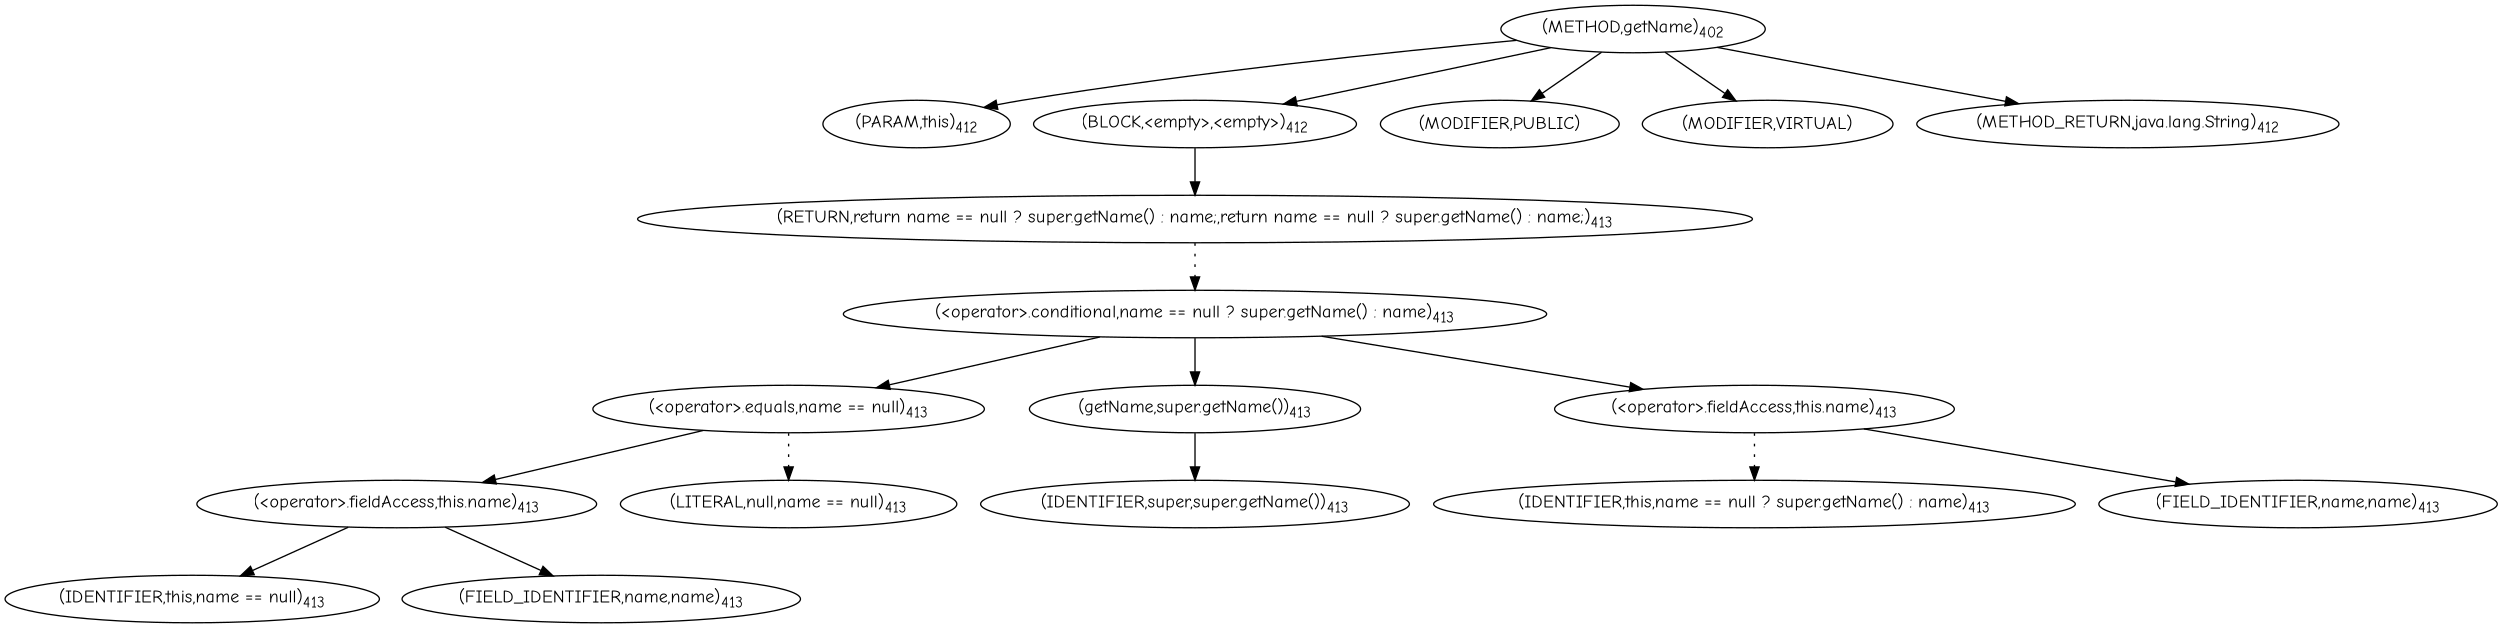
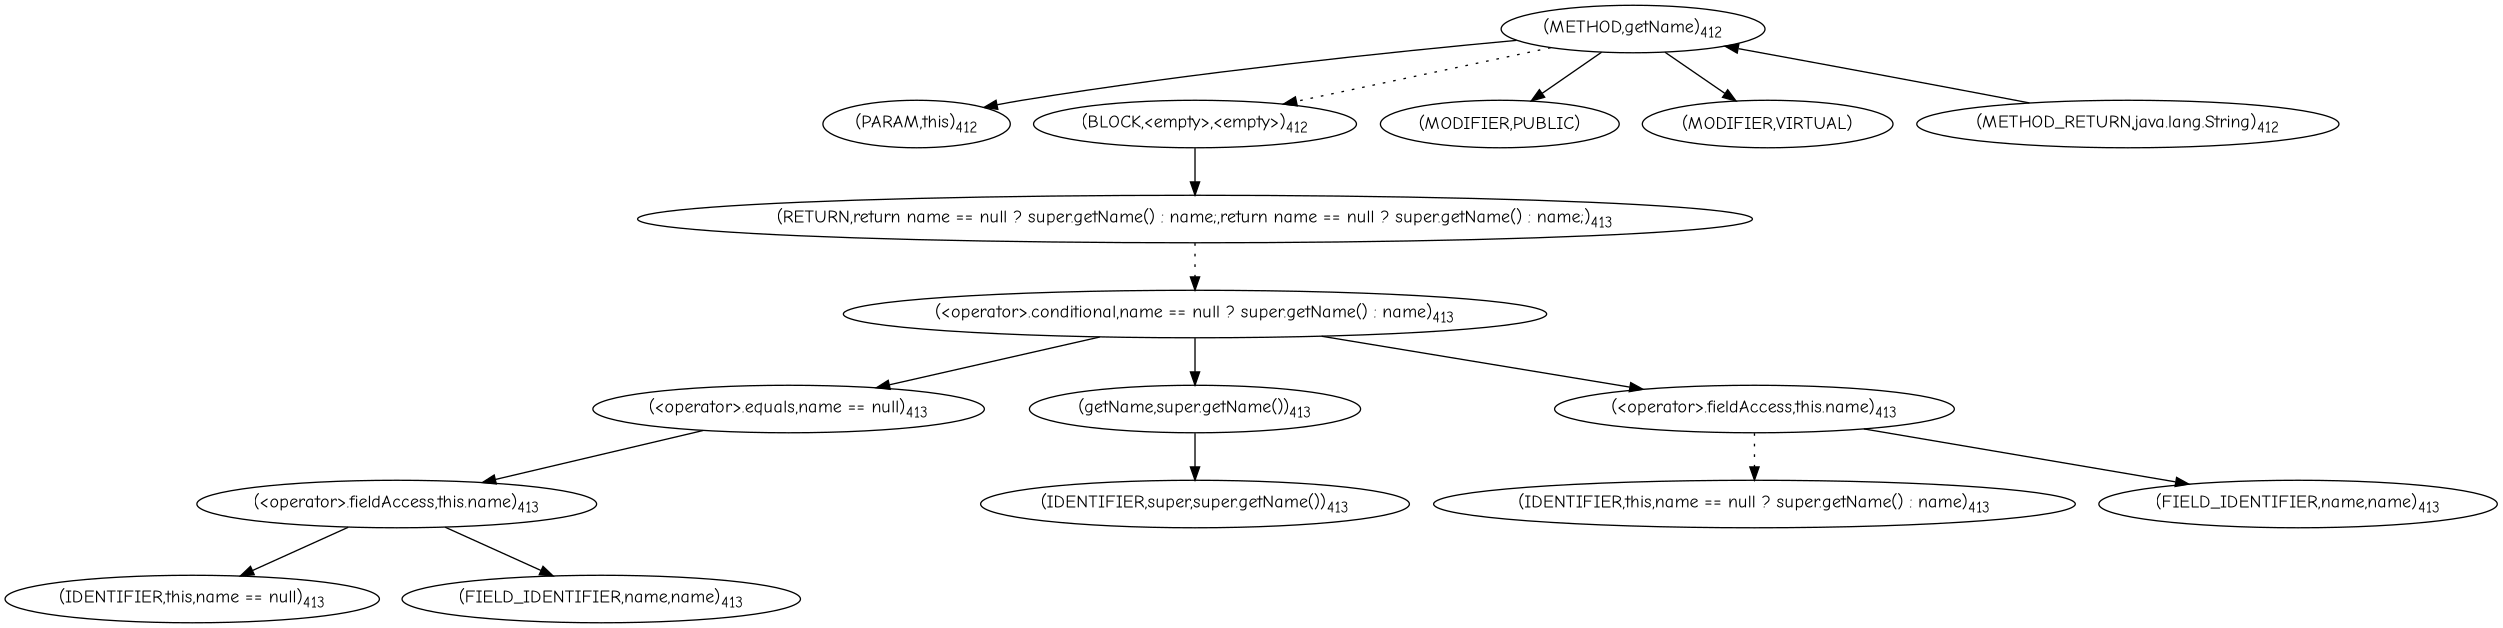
node "(METHOD,getName)": text "402" -> "412"
edge "(METHOD,getName)" -> "(BLOCK,<empty>,<empty>)": style solid -> dotted
edge "(METHOD,getName)" -> "(METHOD_RETURN,java.lang.String)": reversed
node "(LITERAL,null,name == null)": removed
